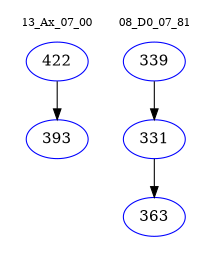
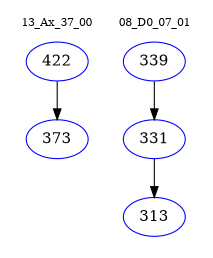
cluster "13_Ax_07_00": label "13_Ax_07_00" -> "13_Ax_37_00"
cluster "08_D0_07_81": label "08_D0_07_81" -> "08_D0_07_01"
node "393": label "393" -> "373"
node "363": label "363" -> "313"
